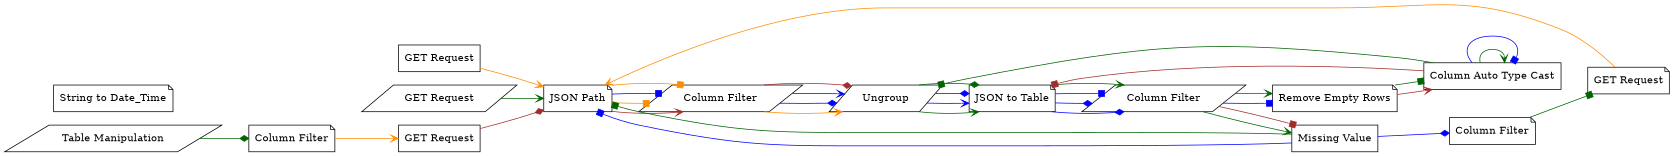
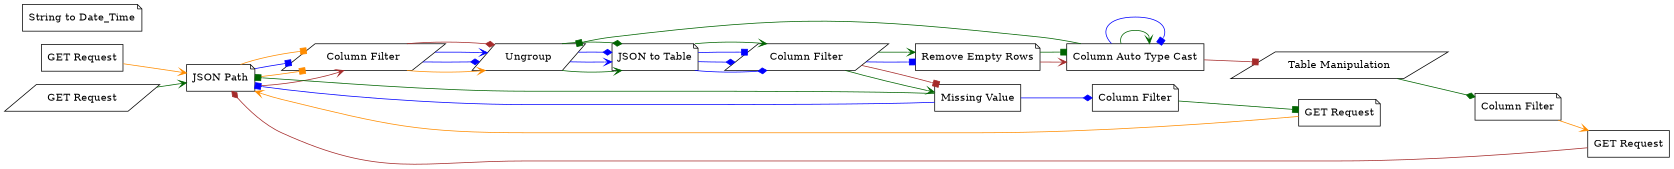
edge "Column Auto Type Cast" -> "JSON to Table": now "Column Auto Type Cast" -> "Table Manipulation"
